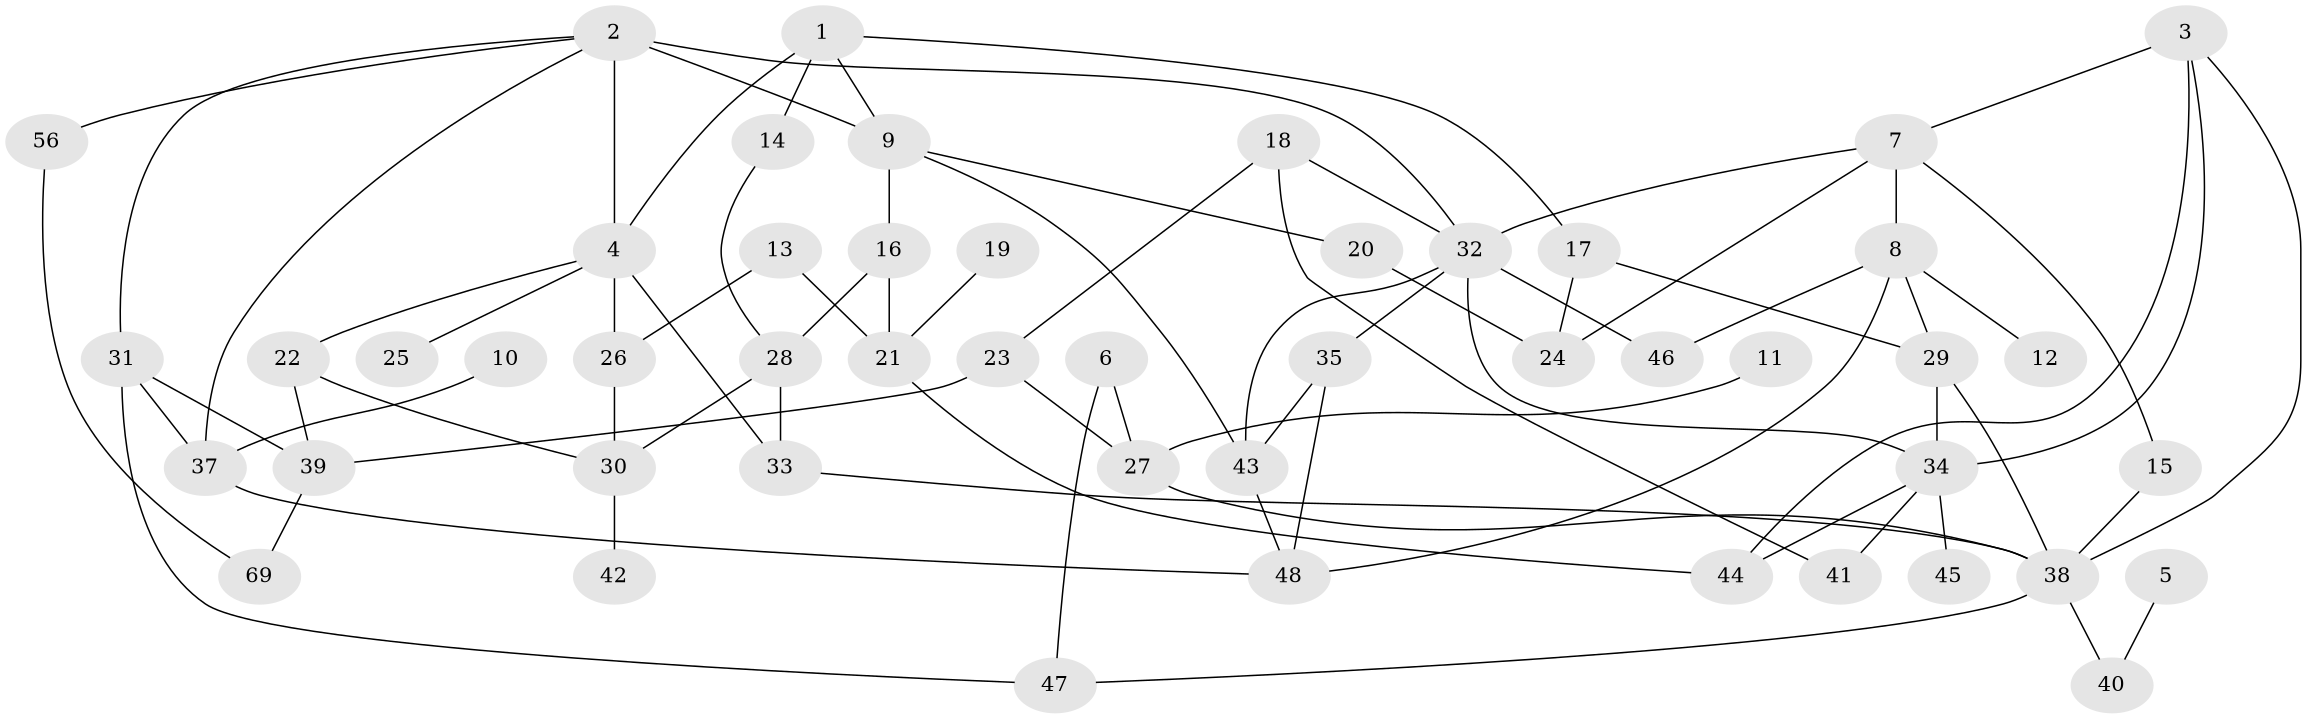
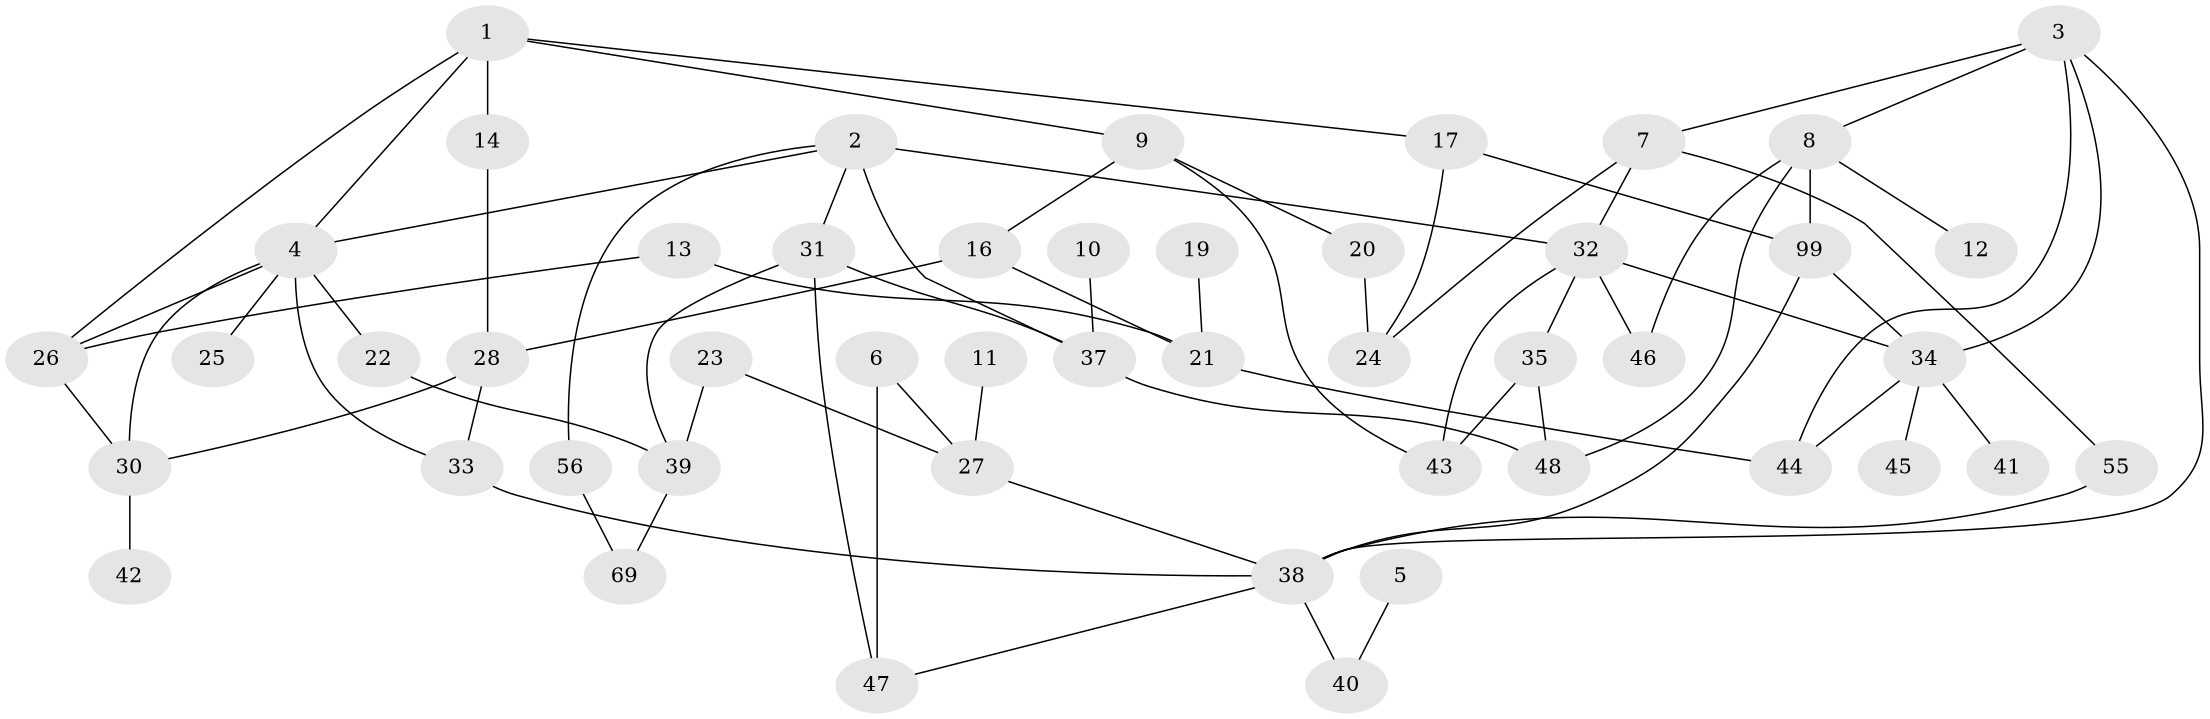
edge "2" -- "9": removed
node "18": removed
edge "1" -- "26": added
edge "7" -- "8": now "3" -- "8"
node "29": label "29" -> "99"
edge "22" -- "30": now "4" -- "30"
node "15": label "15" -> "55"
edge "43" -- "48": removed
